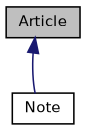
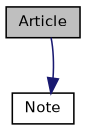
edge "Note" -> "Article": reversed
